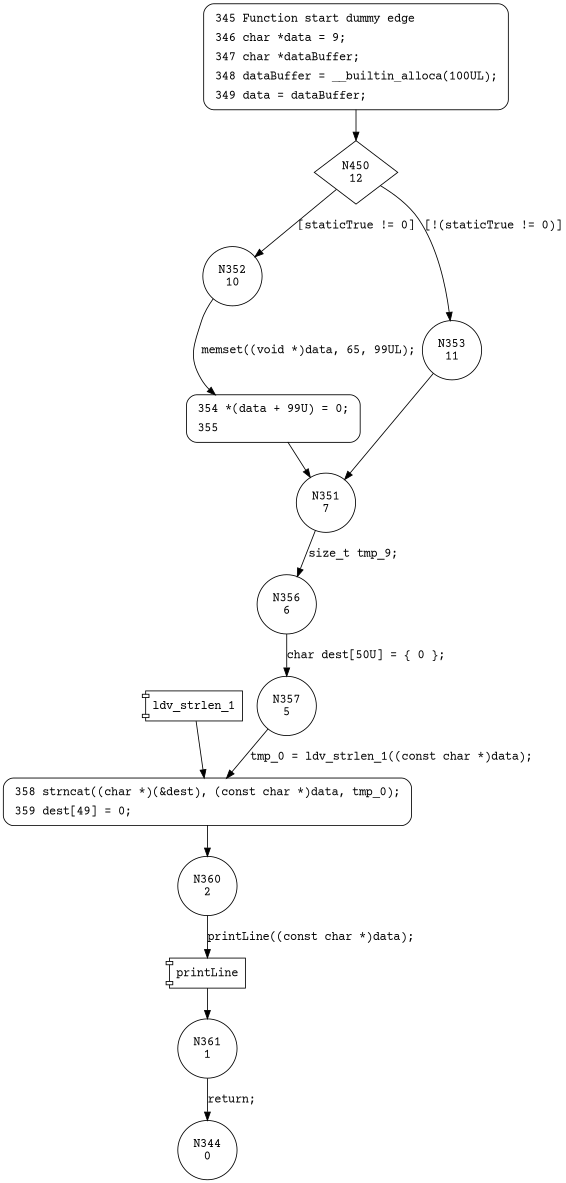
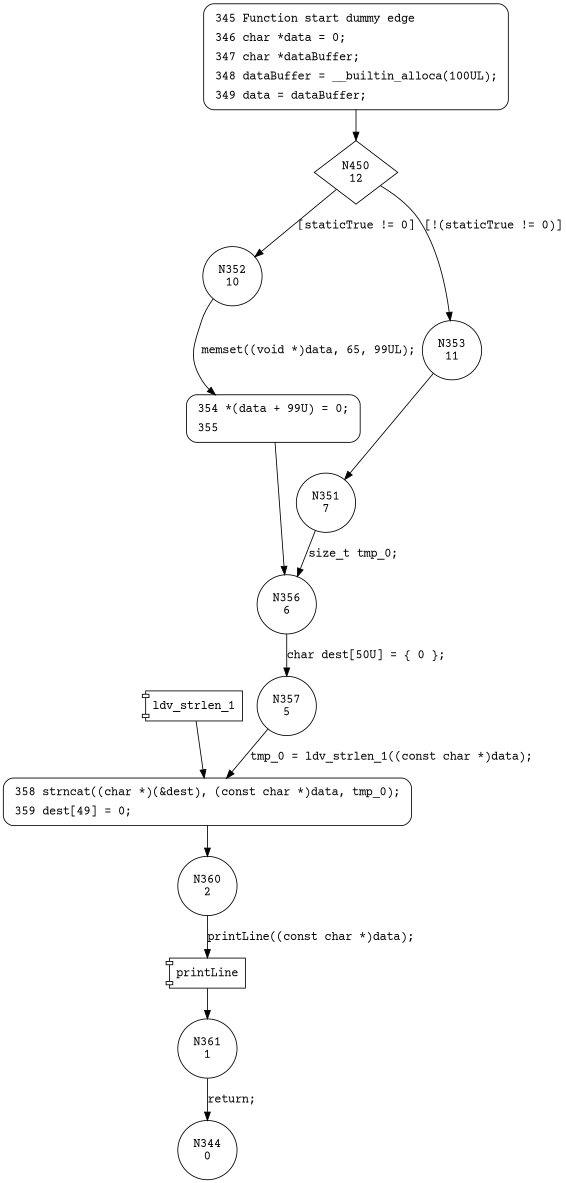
node "345": text "char *data = 9;" -> "char *data = 0;"
edge "354" -> "N351 7": now "354" -> "N356 6"
edge "N351 7" -> "N356 6": label "size_t tmp_9;" -> "size_t tmp_0;"
